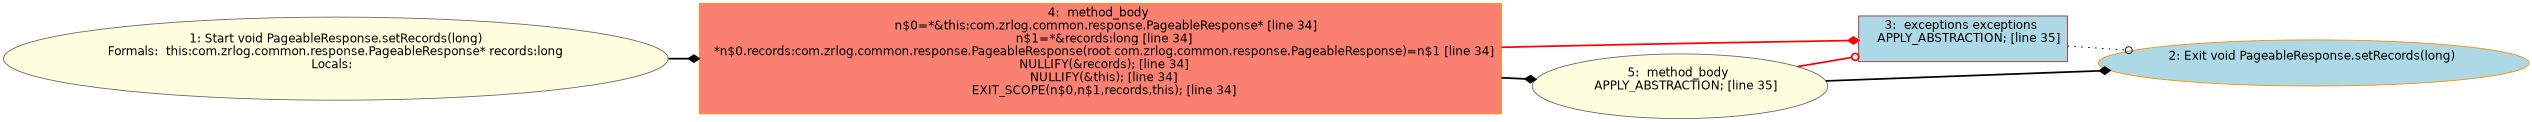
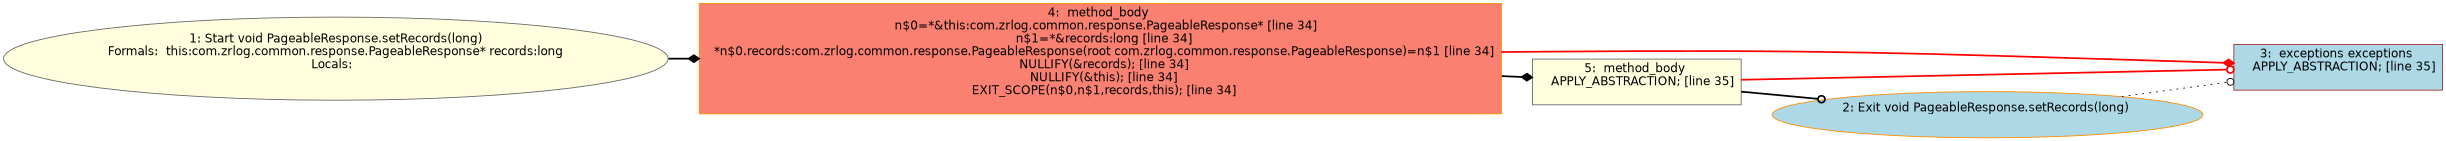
edge "3:  exceptions exceptions APPLY_ABSTRACTION; [line 35]" -> "2: Exit void PageableResponse.setRecords(long)": reversed
edge "5:  method_body APPLY_ABSTRACTION; [line 35]" -> "2: Exit void PageableResponse.setRecords(long)": arrowhead diamond -> odot
node "5:  method_body APPLY_ABSTRACTION; [line 35]": shape ellipse -> box
